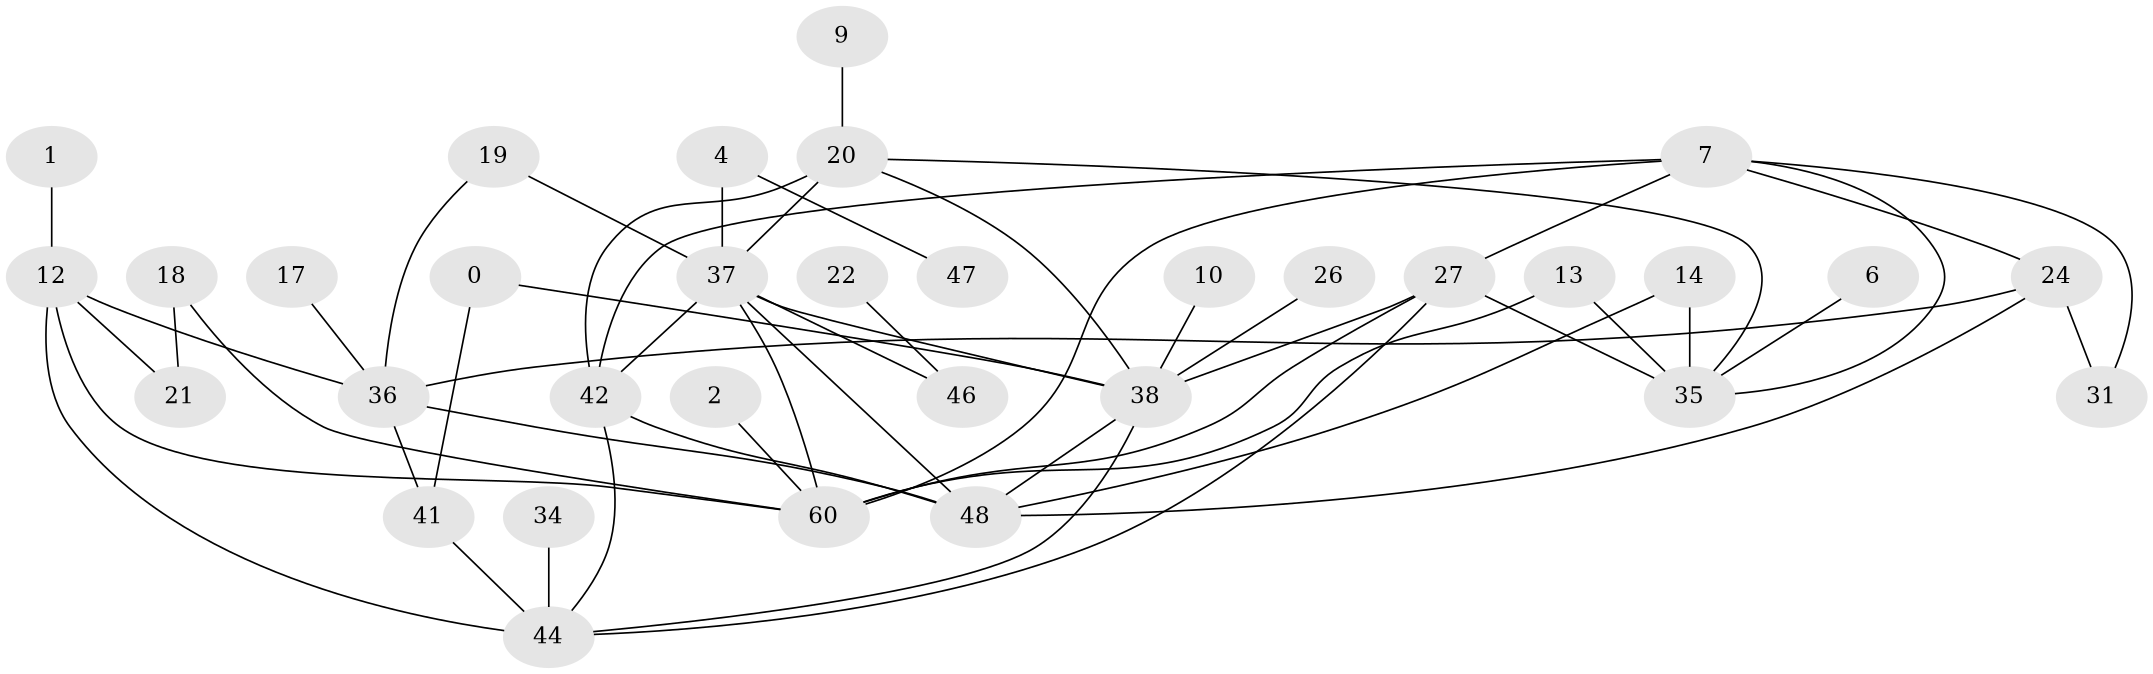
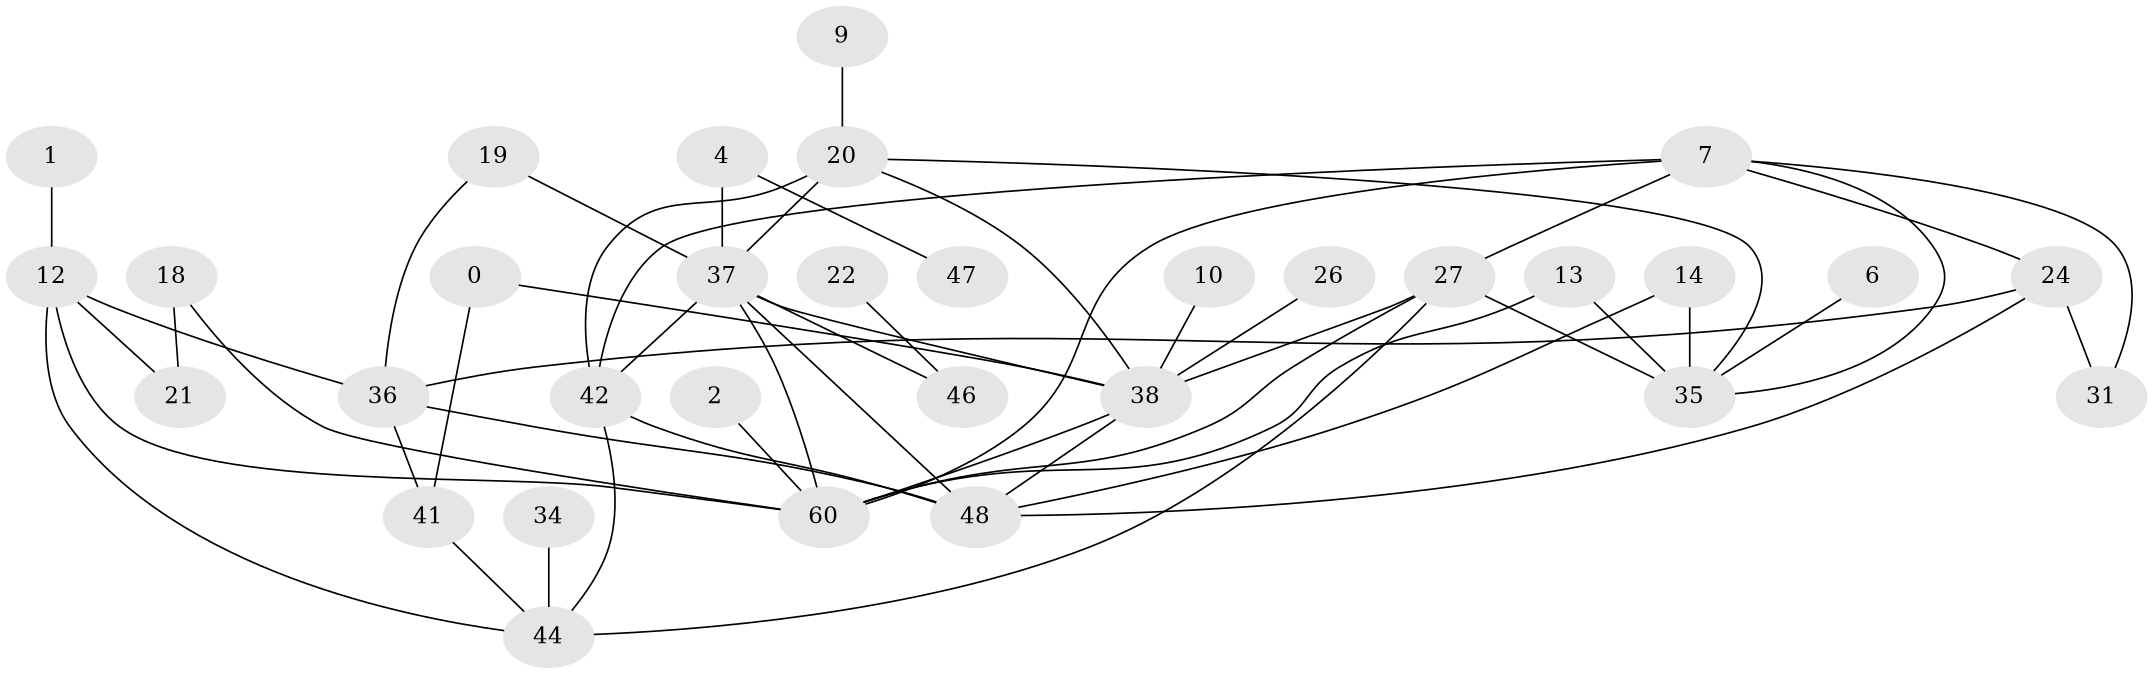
node "17": removed
edge "38" -- "44": now "38" -- "60"
